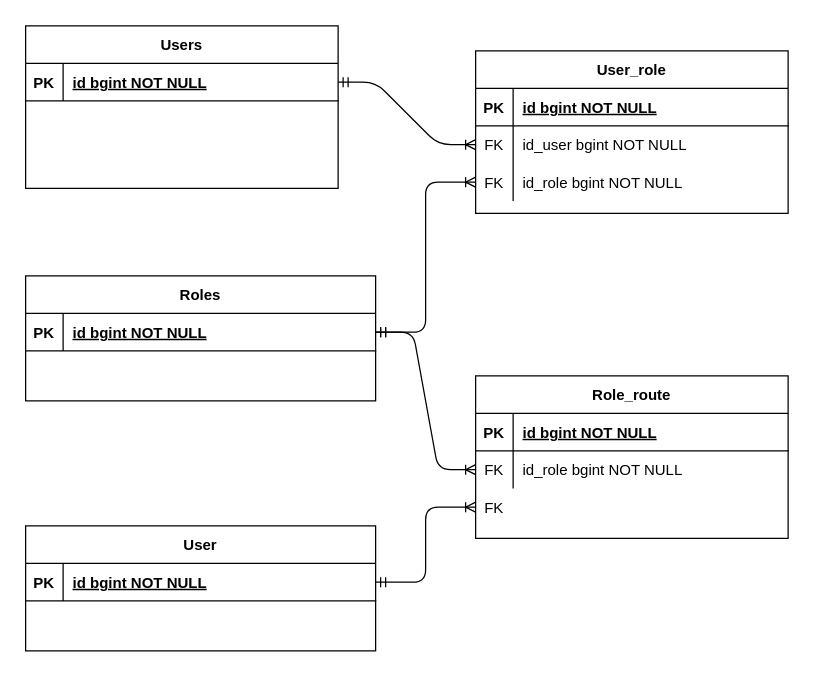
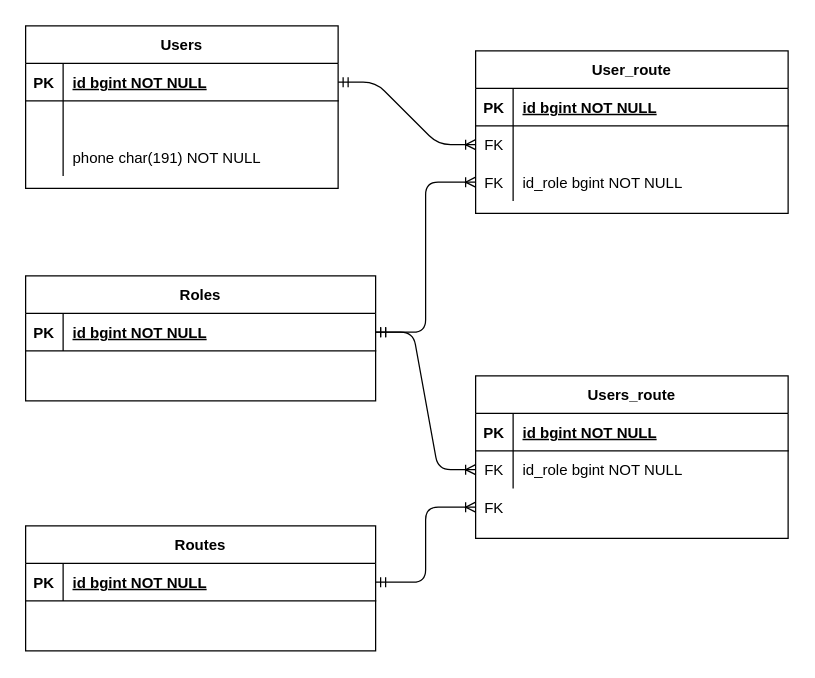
node "User_role": label "User_role" -> "User_route"
node "id_user bgint NOT NULL": removed
node "phone char(191) NOT NULL": added
node "Role_route": label "Role_route" -> "Users_route"
node "User": label "User" -> "Routes"
